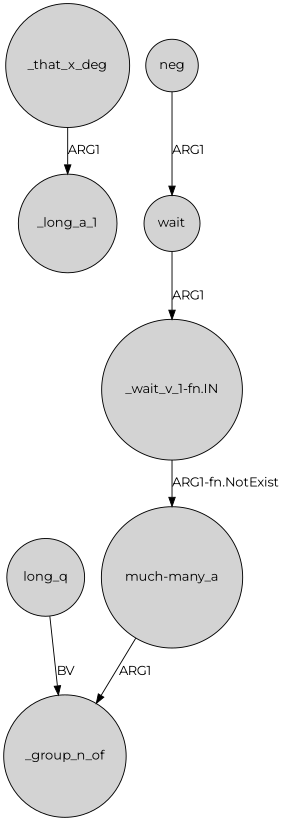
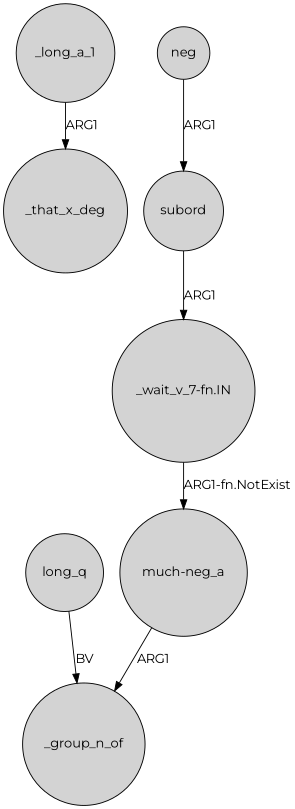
edge "_that_x_deg" -> "_long_a_1": reversed
node "wait": label "wait" -> "subord"
node "_wait_v_1-fn.IN": label "_wait_v_1-fn.IN" -> "_wait_v_7-fn.IN"
node "much-many_a": label "much-many_a" -> "much-neg_a"
